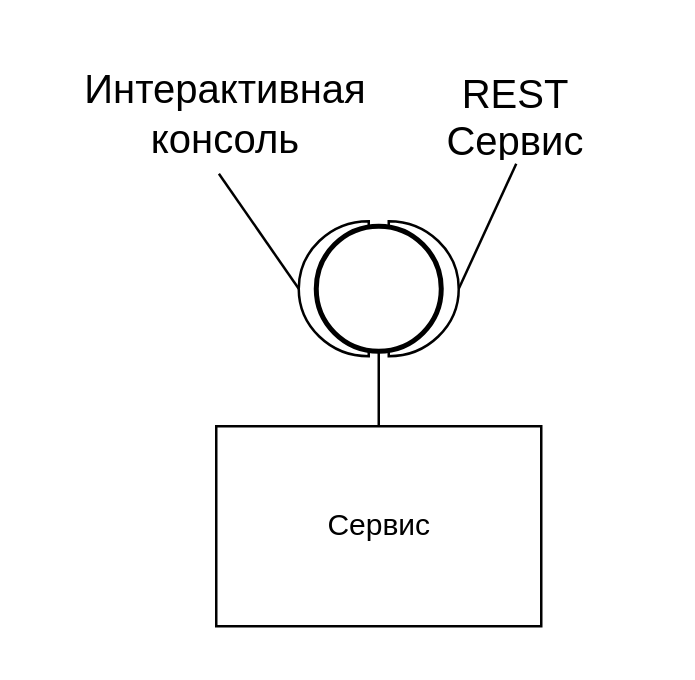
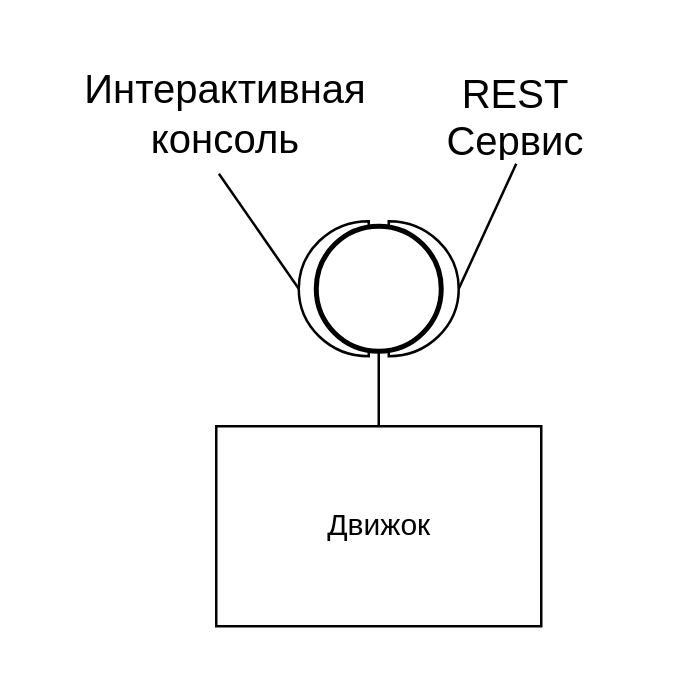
node "Сервис": label "Сервис" -> "Движок"
